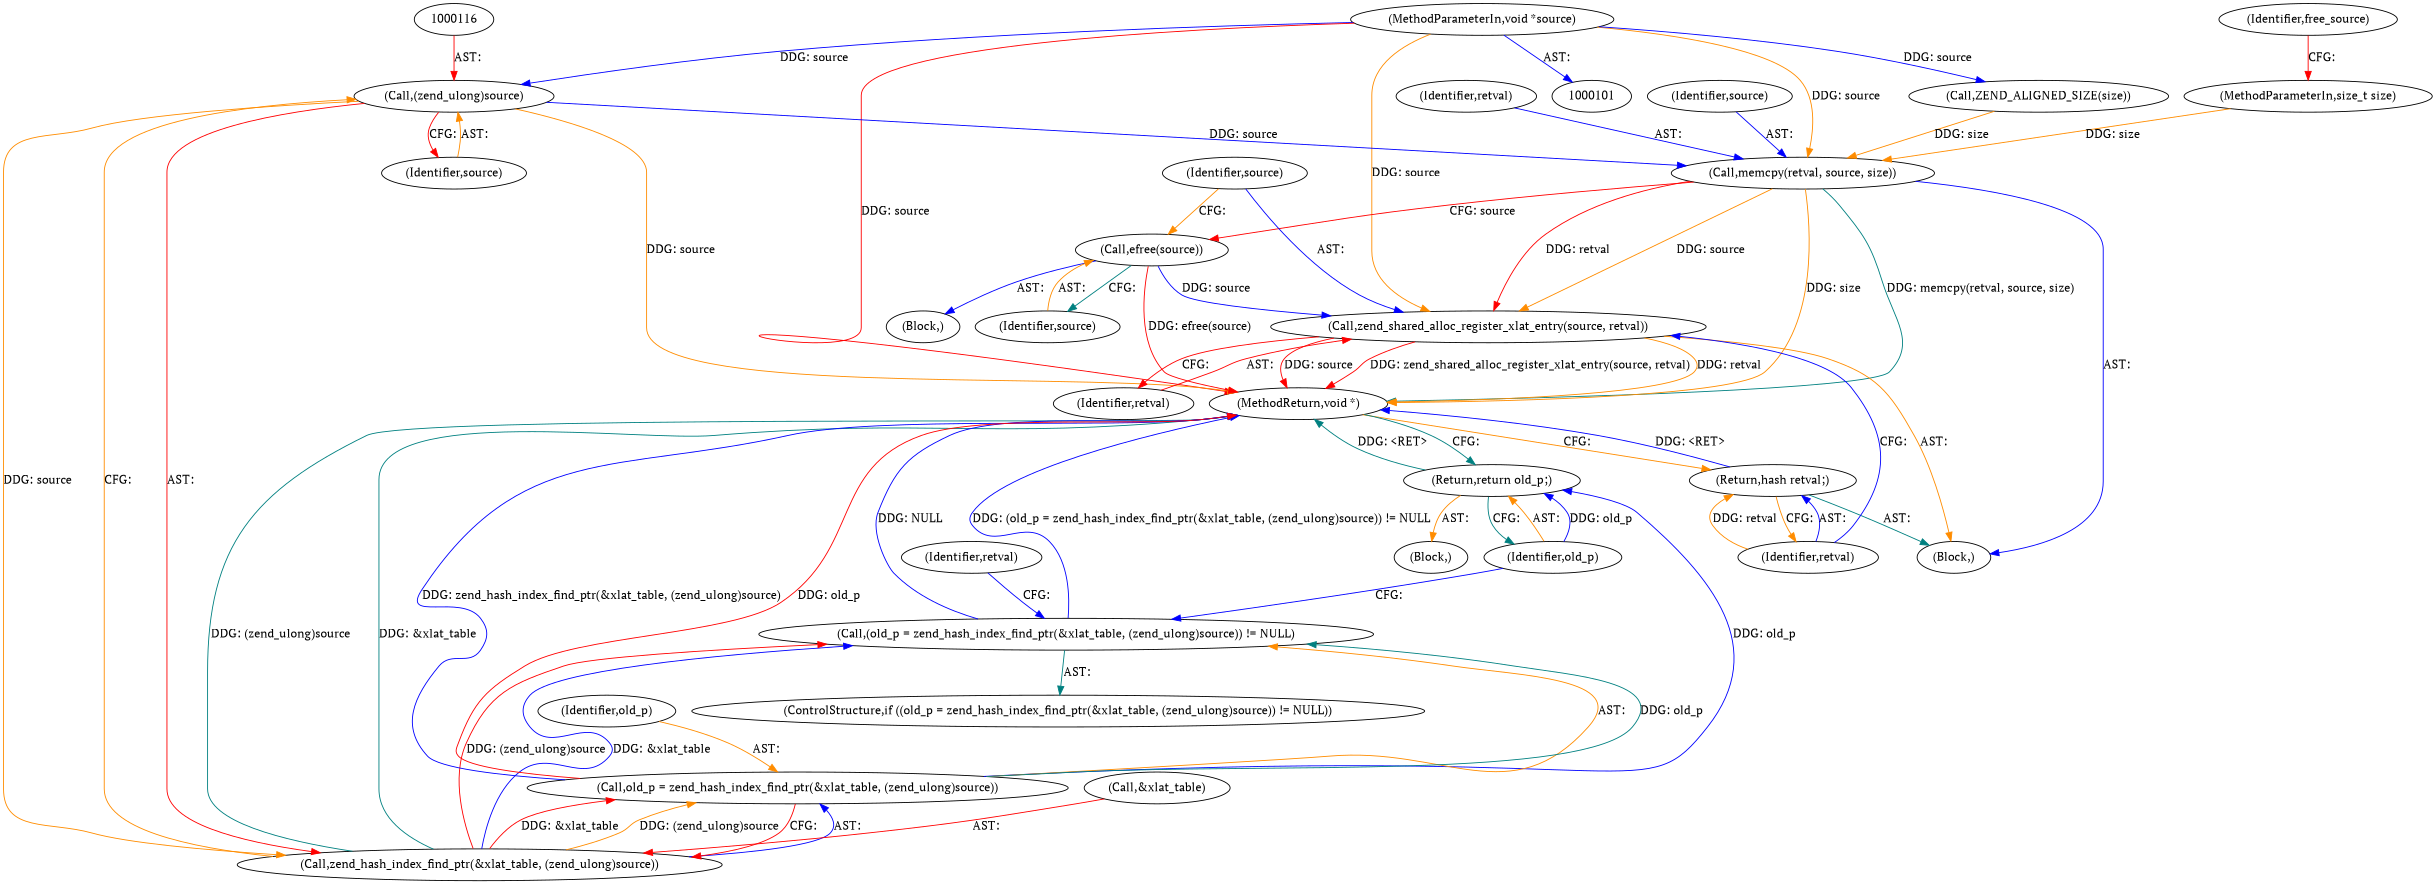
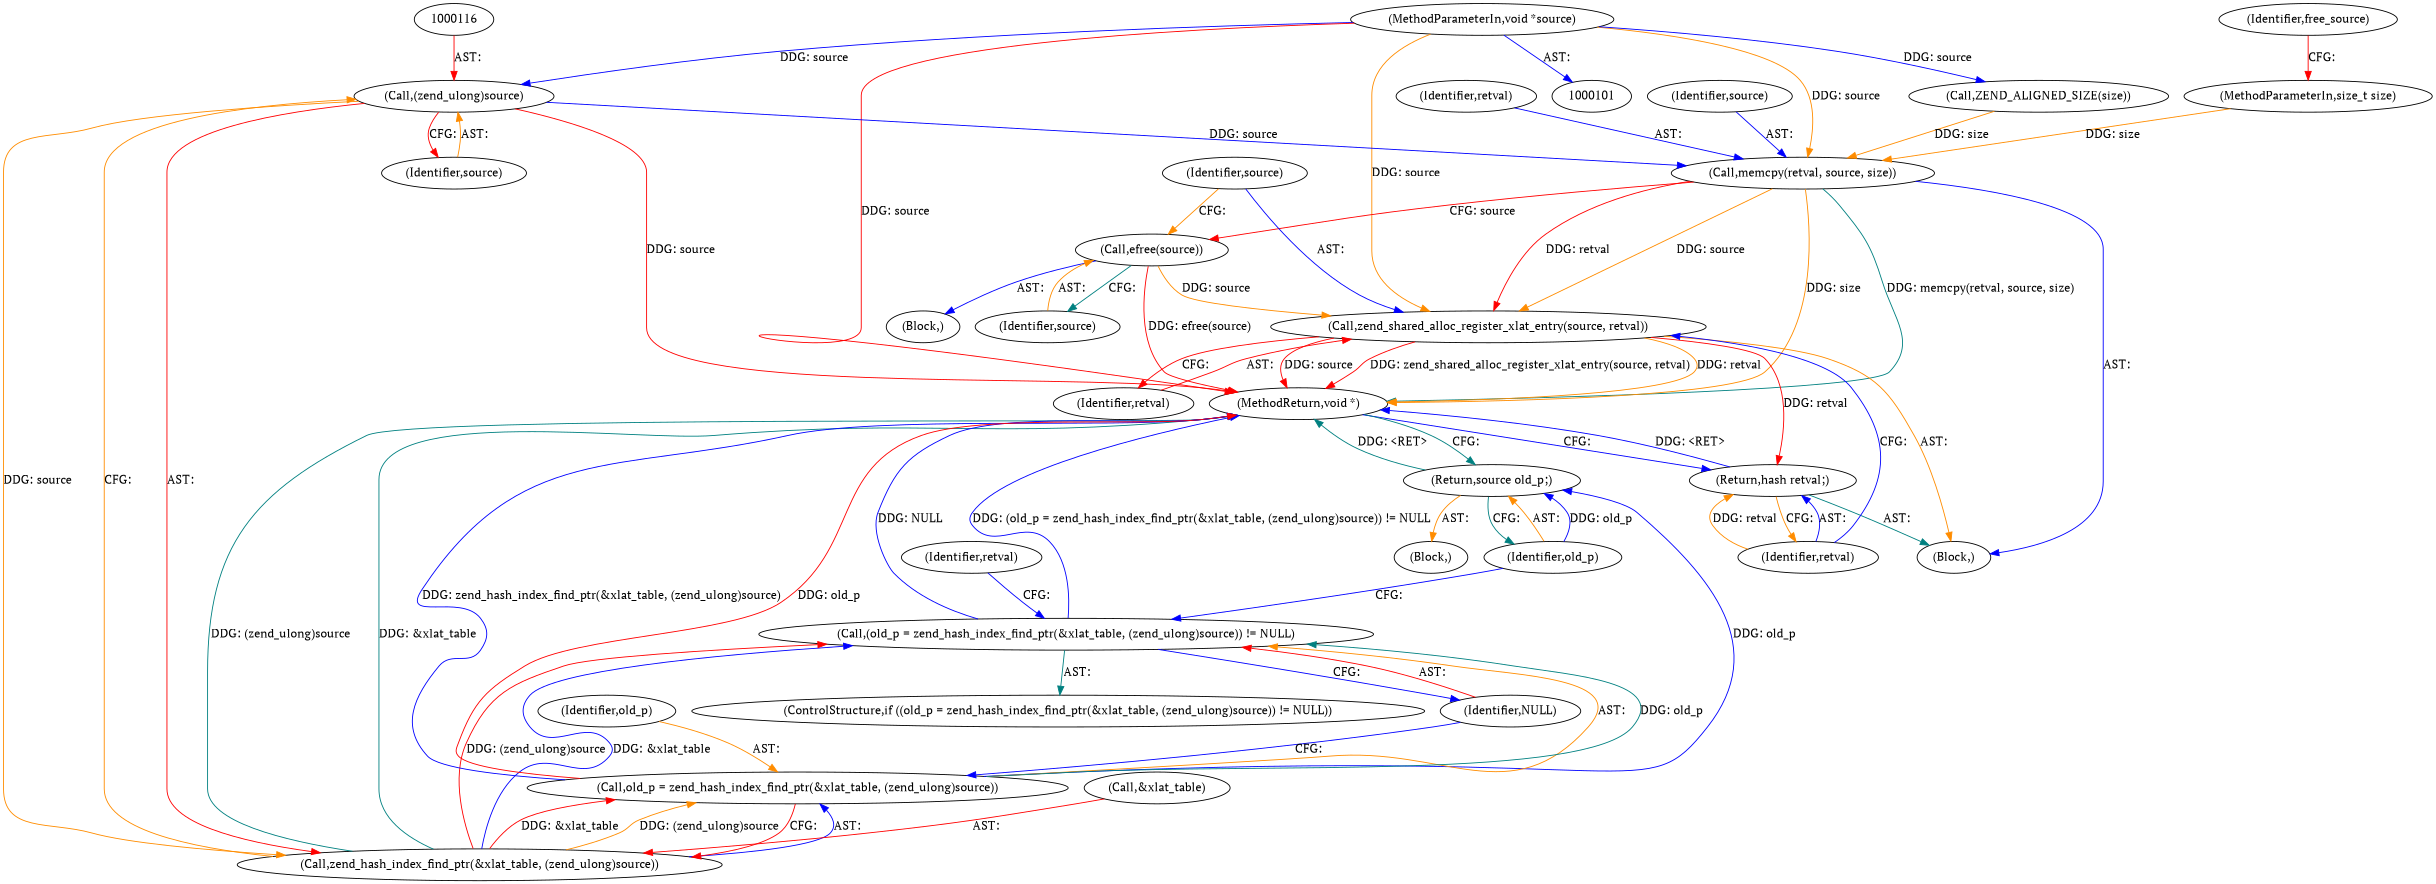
edge "(Call,efree(source))" -> "(Call,zend_shared_alloc_register_xlat_entry(source, retval))": color blue -> darkorange
edge "(Call,zend_shared_alloc_register_xlat_entry(source, retval))" -> "(Return,hash retval;)": added, label "DDG: retval"
edge "(Call,(zend_ulong)source)" -> "(MethodReturn,void *)": color darkorange -> red
edge "(MethodReturn,void *)" -> "(Return,hash retval;)": color darkorange -> blue
node "(Return,return old_p;)": label "(Return,return old_p;)" -> "(Return,source old_p;)"
node "(Identifier,NULL)": added
